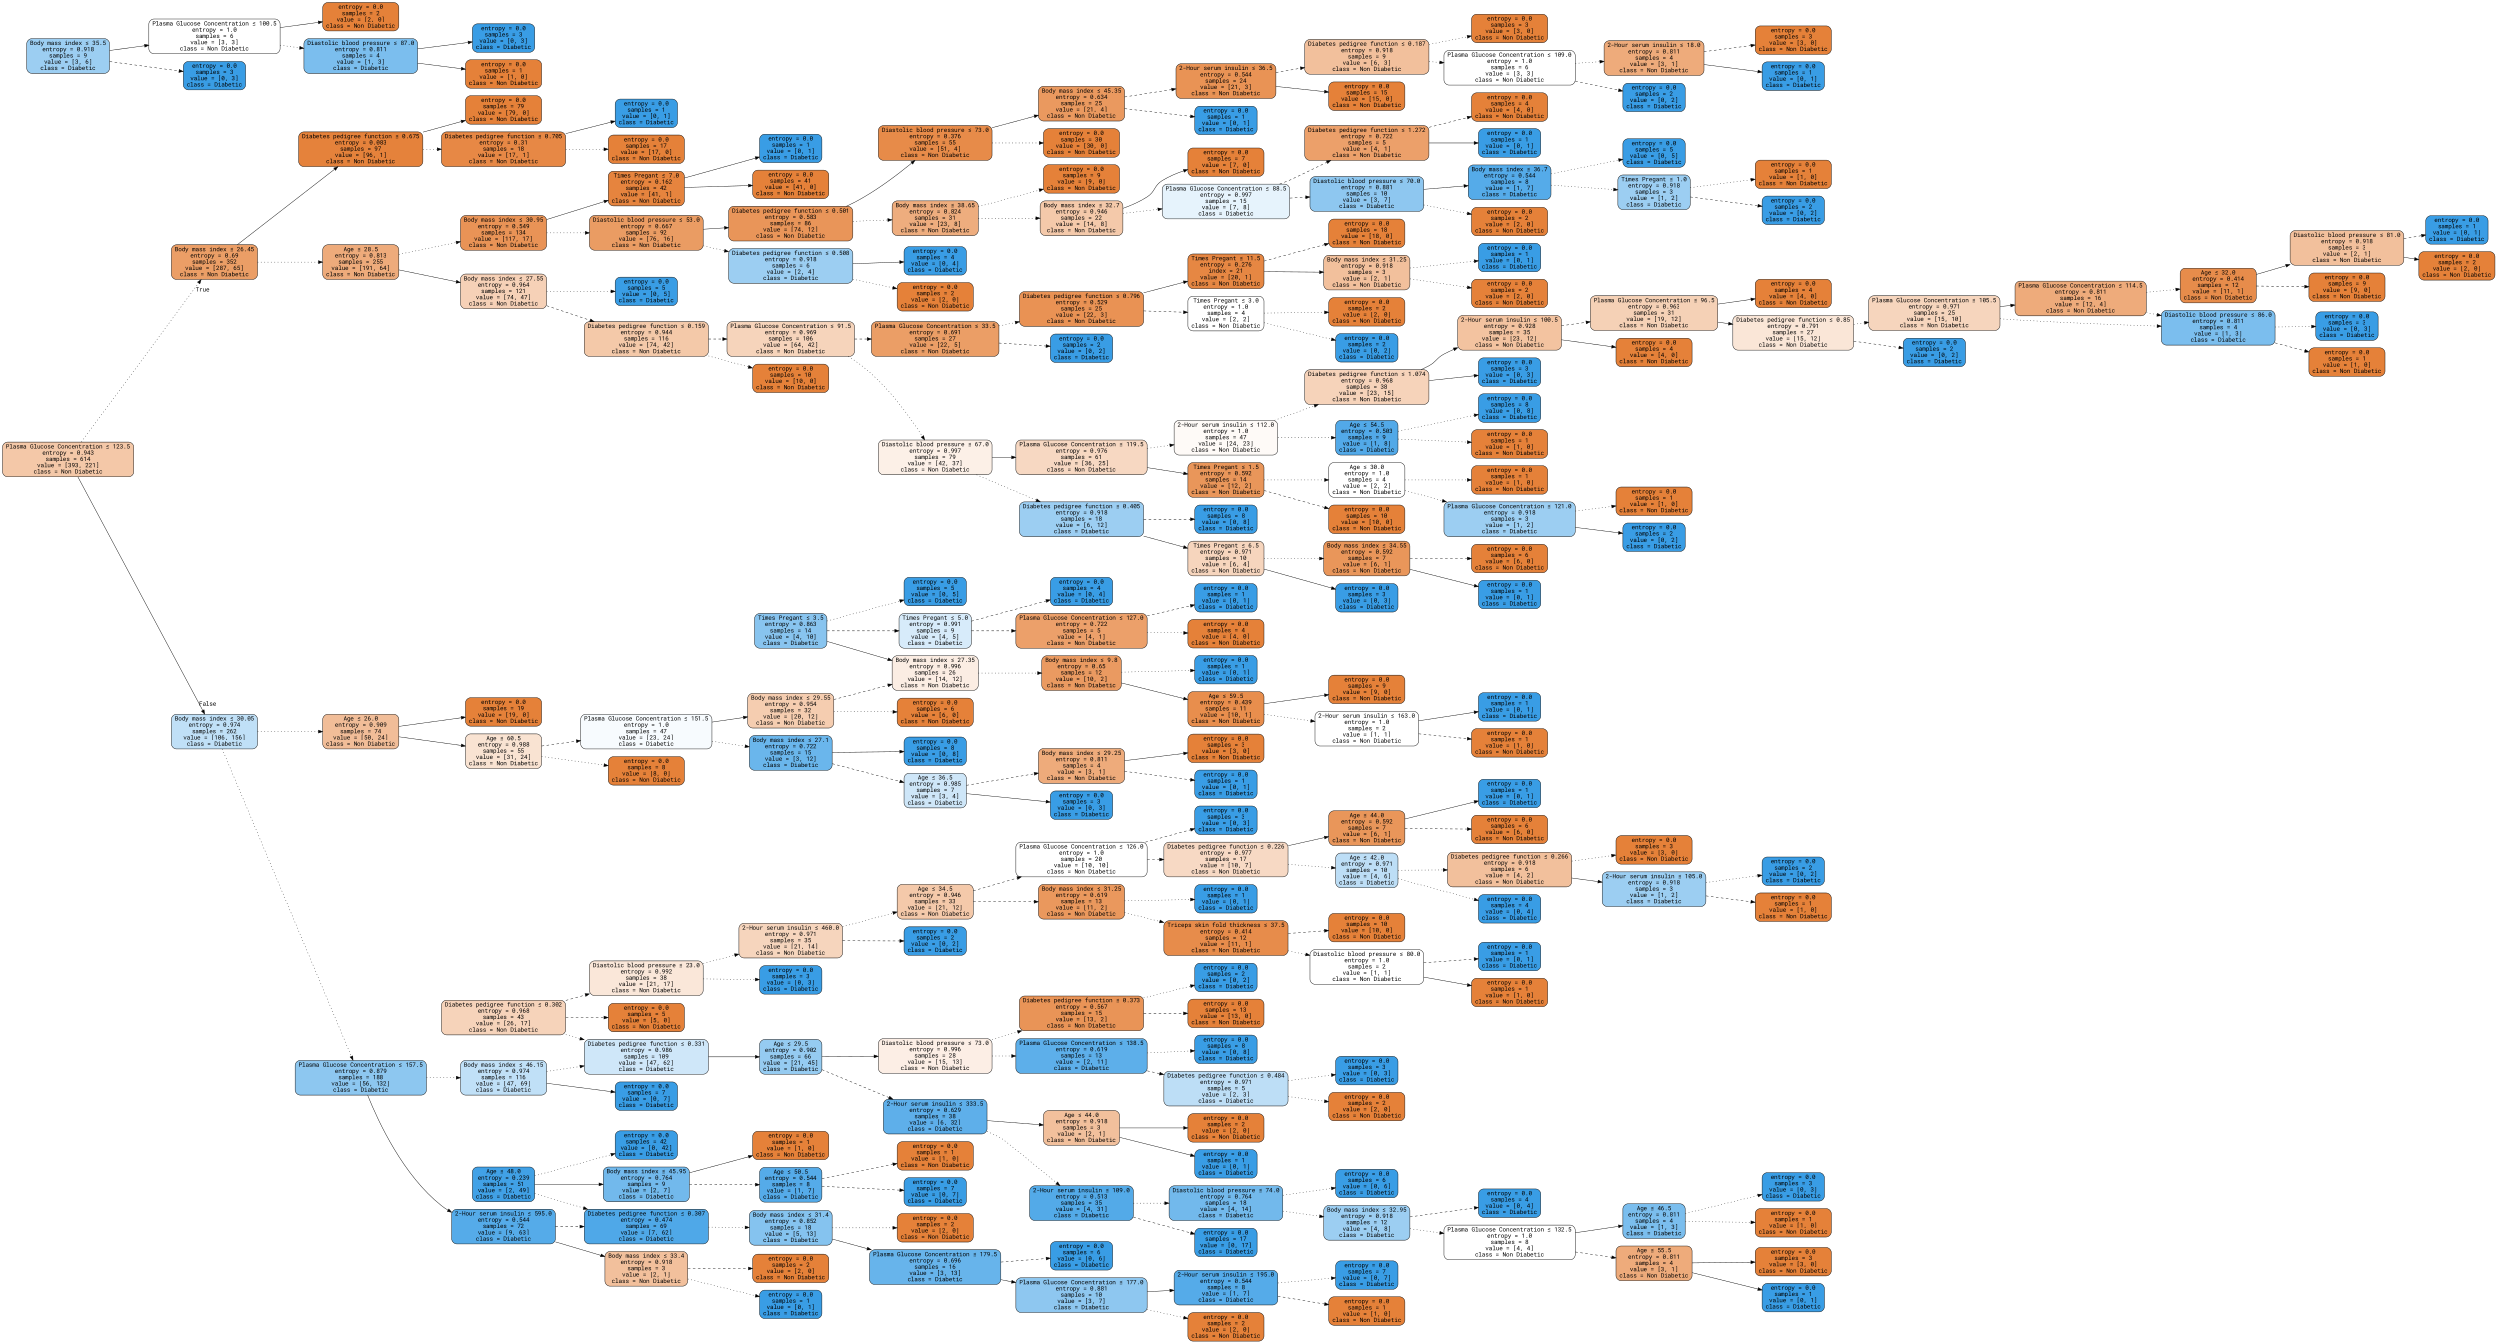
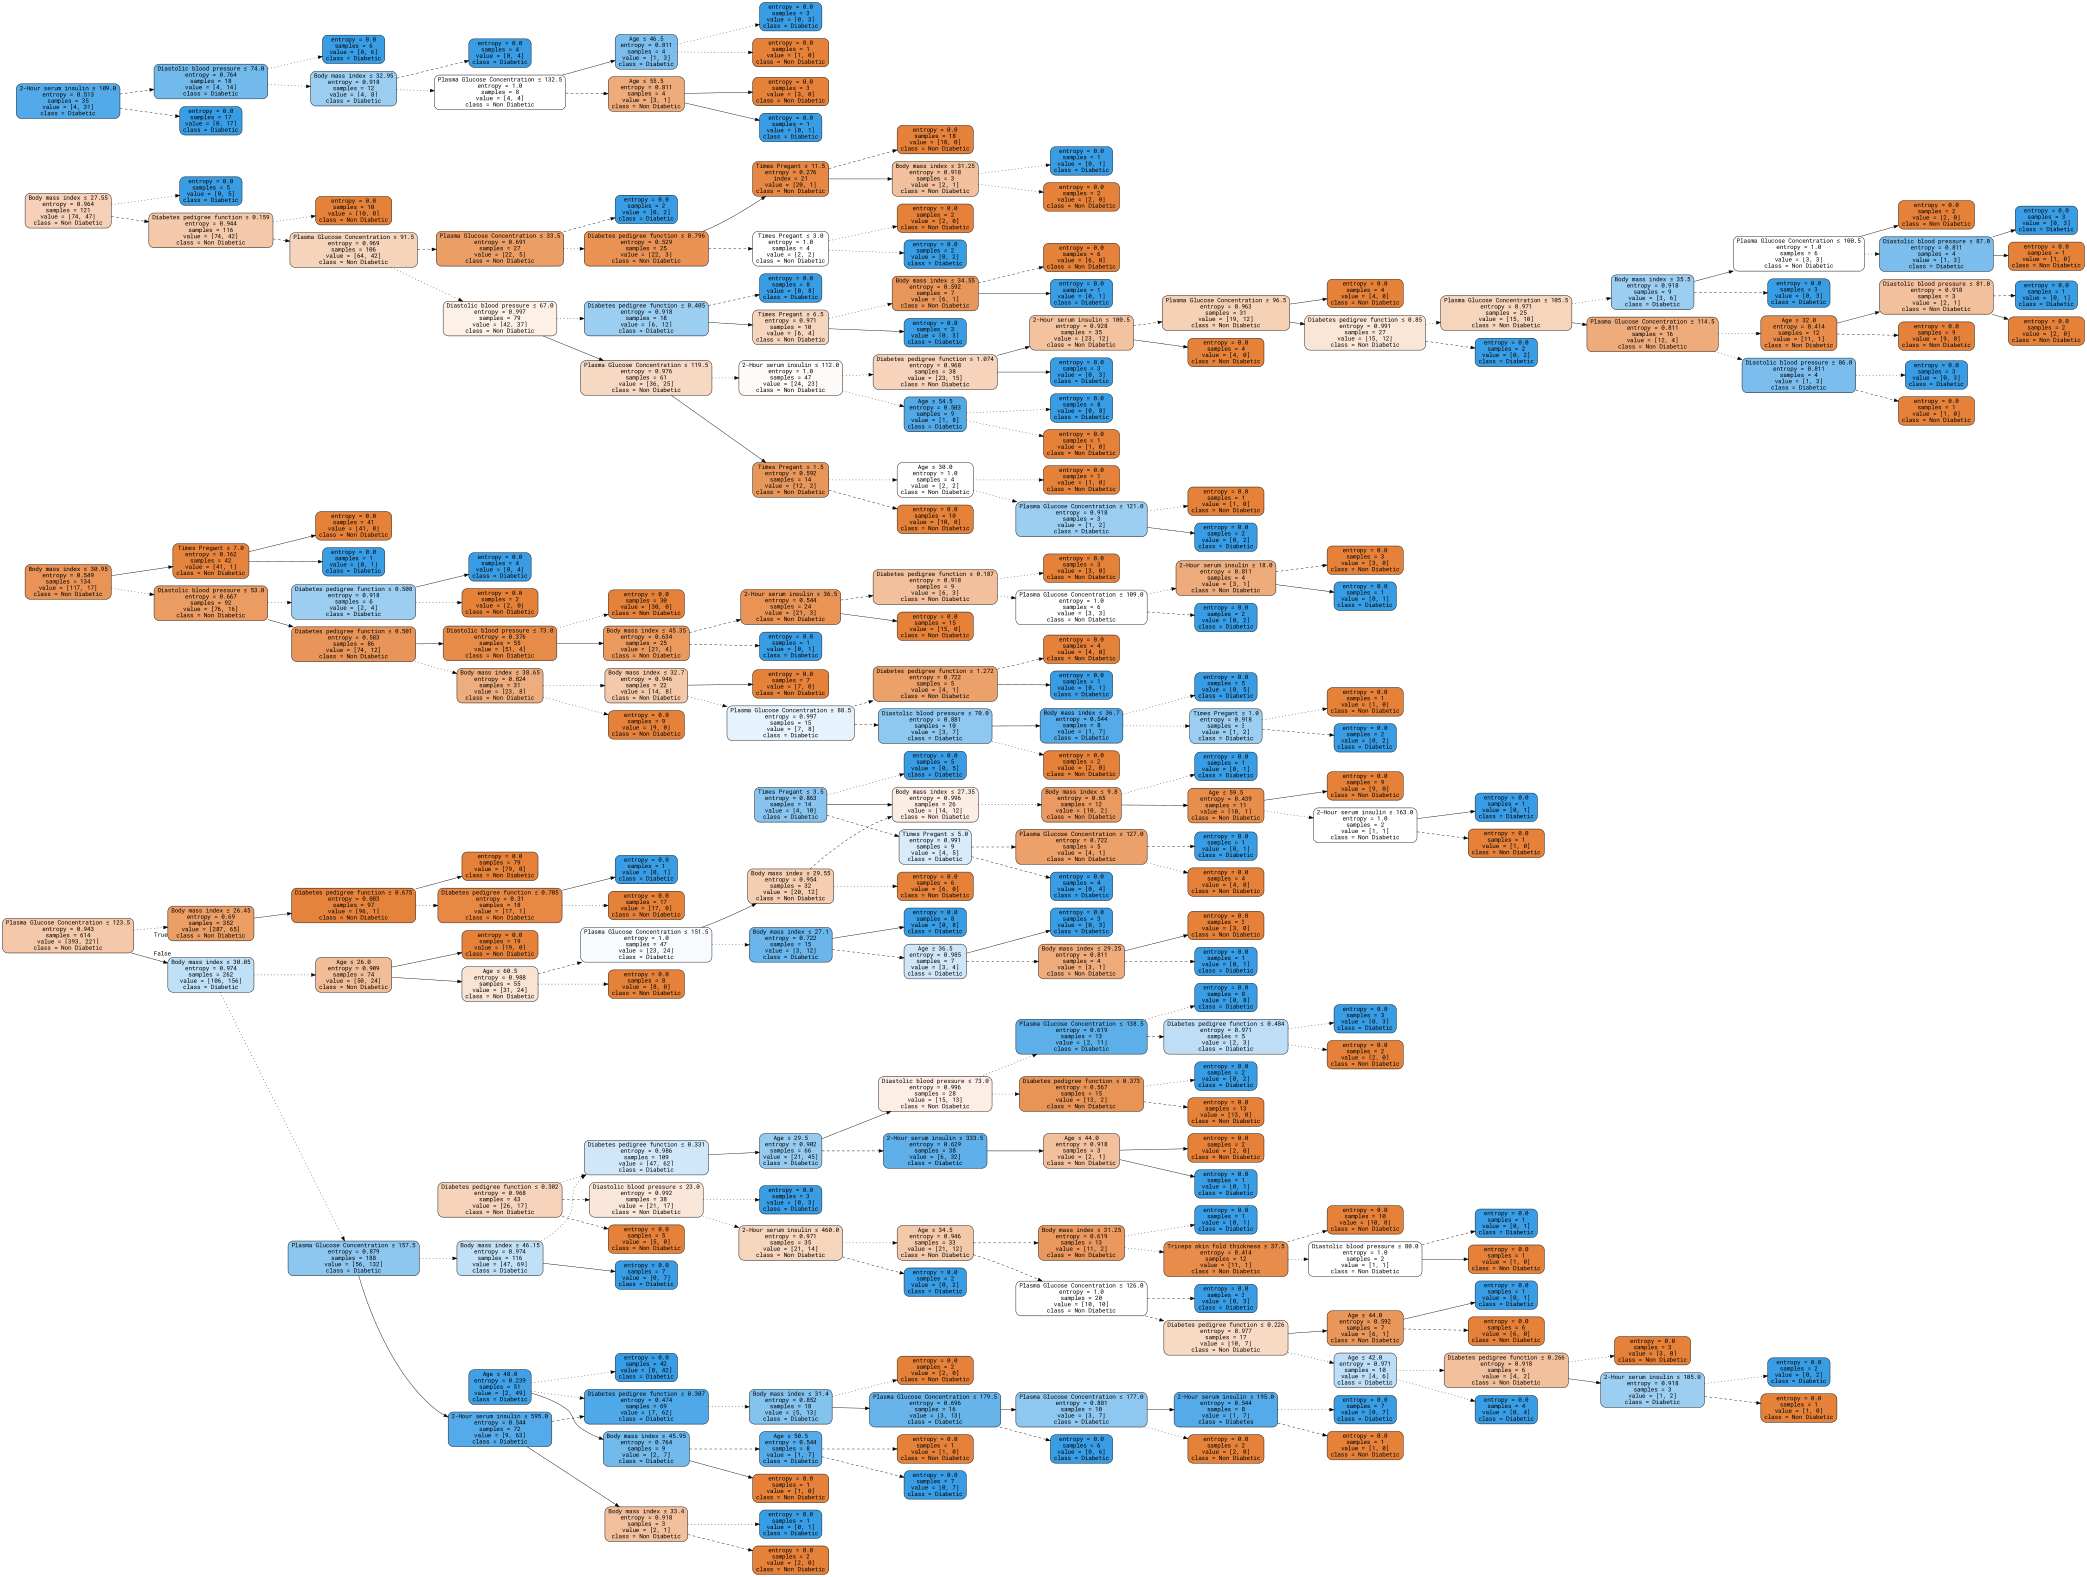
node "Age ≤ 28.5": removed
edge "Plasma Glucose Concentration ≤ 105.5" -> "Diastolic blood pressure ≤ 86.0": now "Plasma Glucose Concentration ≤ 105.5" -> "Body mass index ≤ 35.5"
node "Diabetes pedigree function ≤ 0.85": text "entropy = 0.791" -> "entropy = 0.991"
edge "2-Hour serum insulin ≤ 333.5" -> "2-Hour serum insulin ≤ 109.0": removed
edge "2-Hour serum insulin ≤ 109.0" -> "Diastolic blood pressure ≤ 74.0": style dotted -> dashed
node "2-Hour serum insulin ≤ 195.0": text "class = Diabetic" -> "class = Diabetes"
